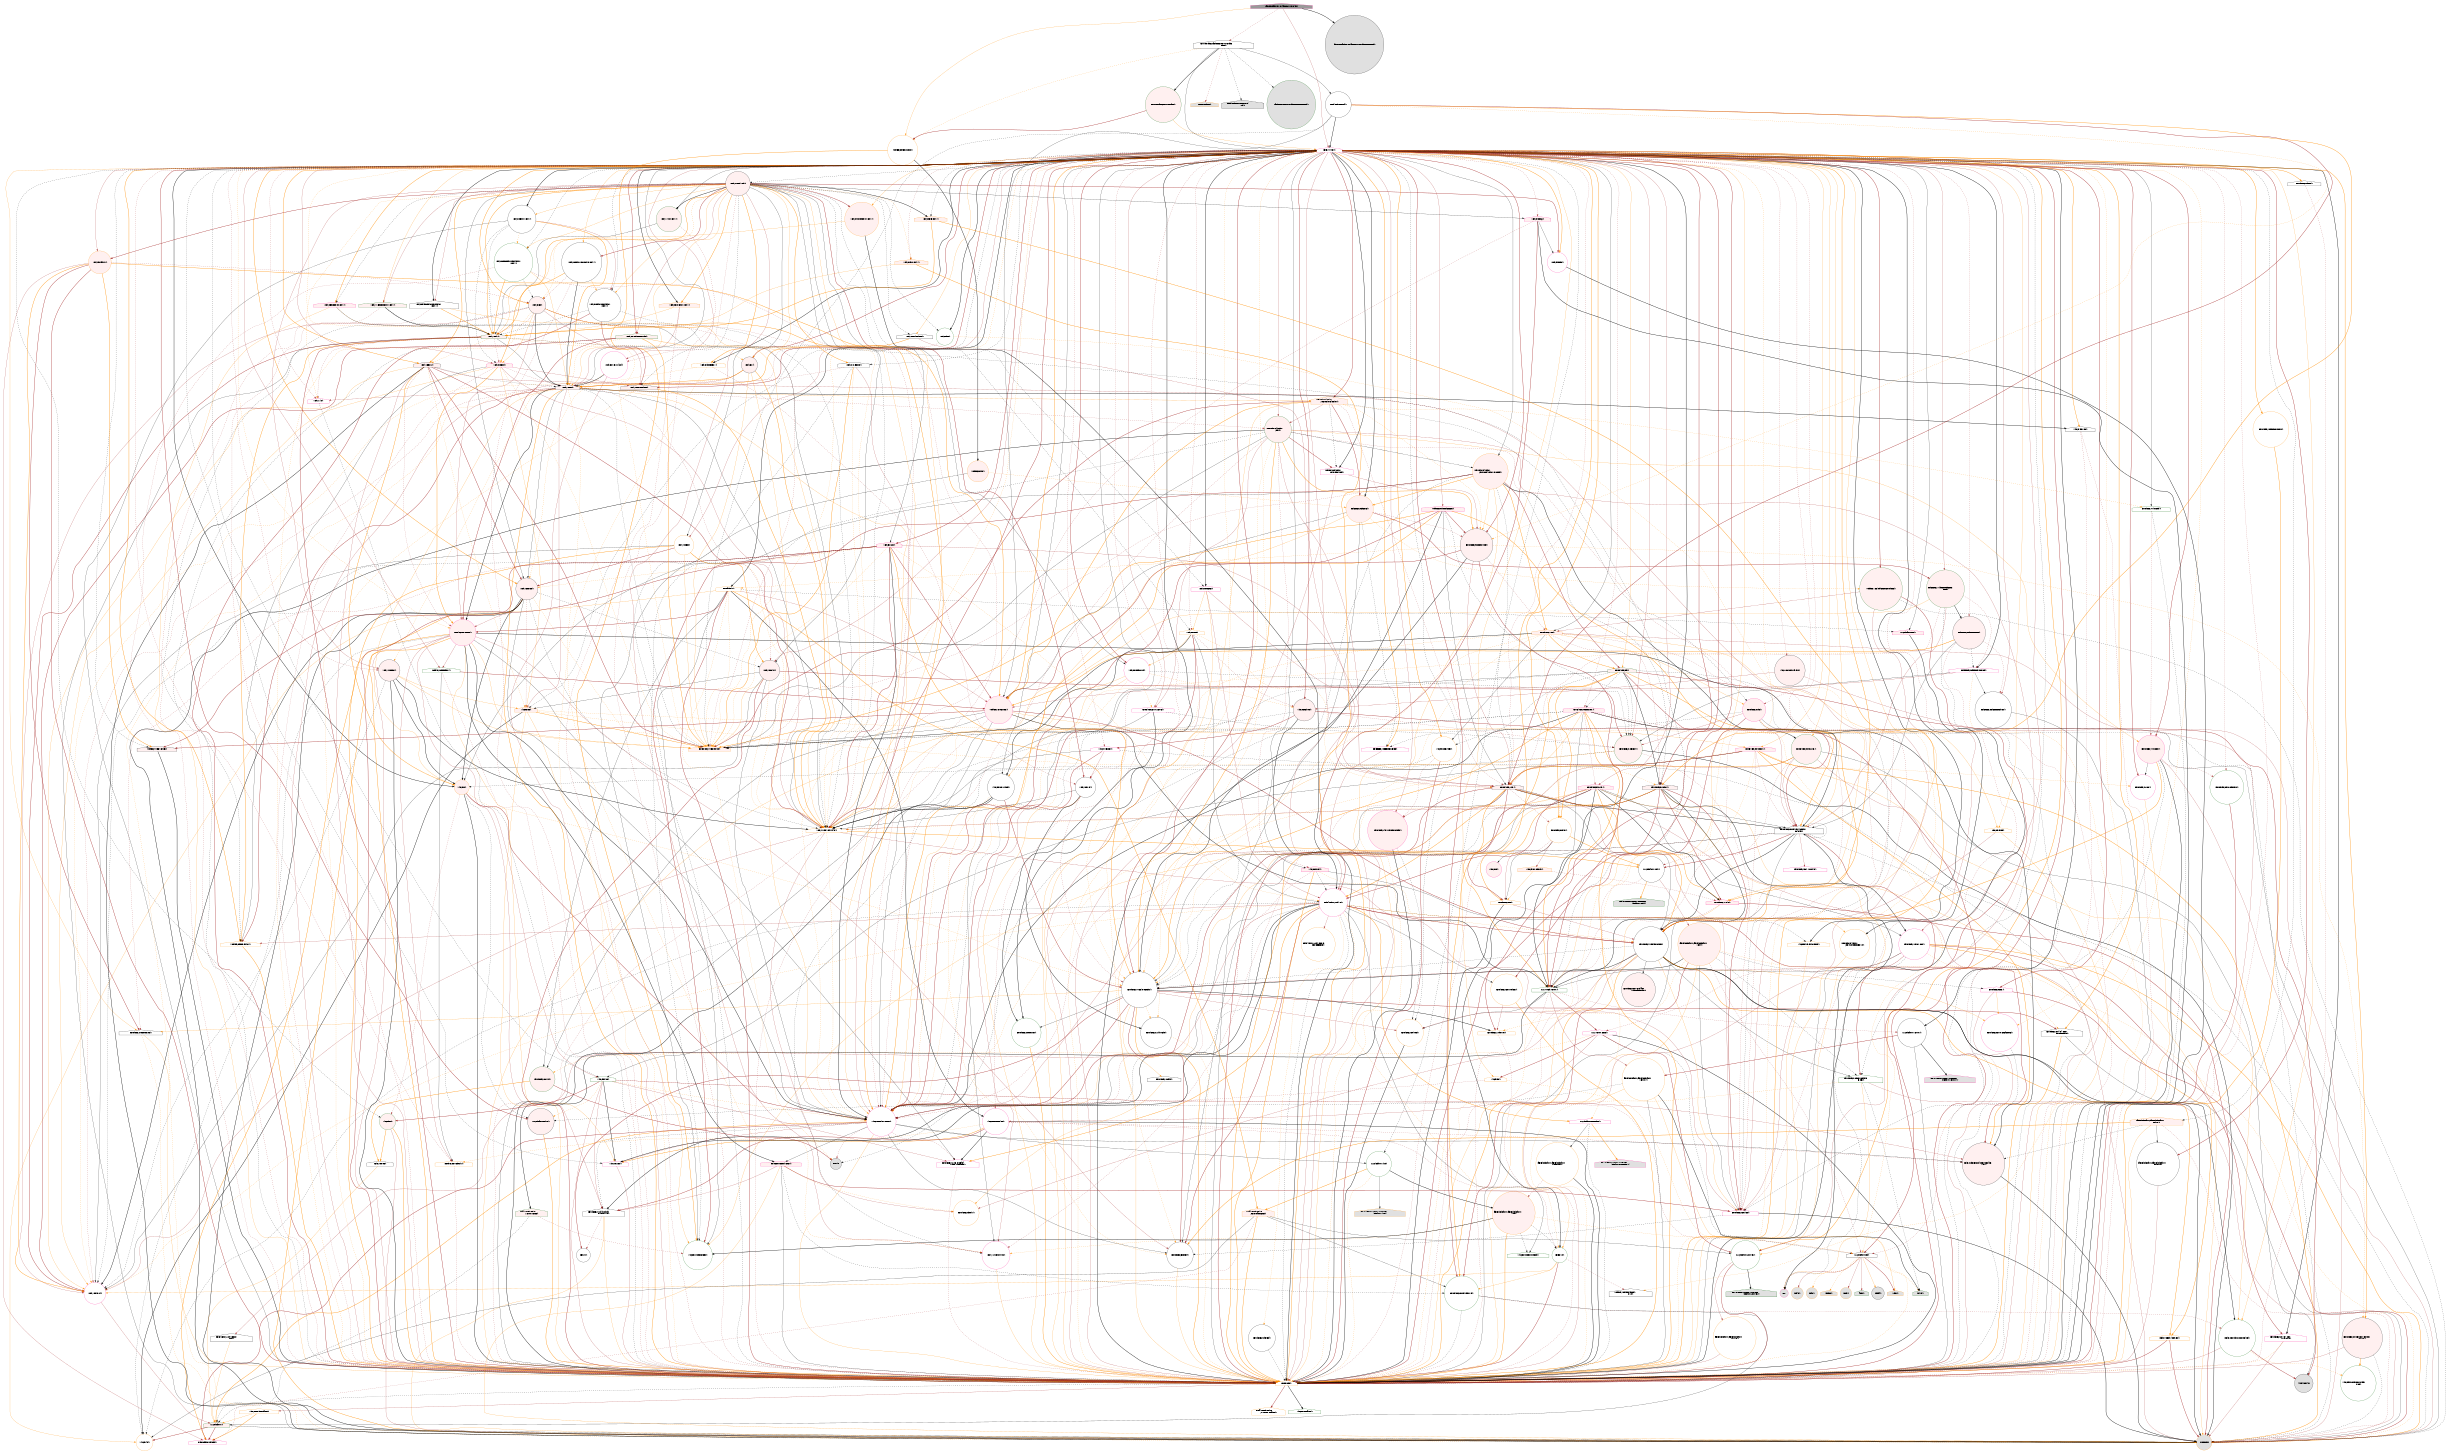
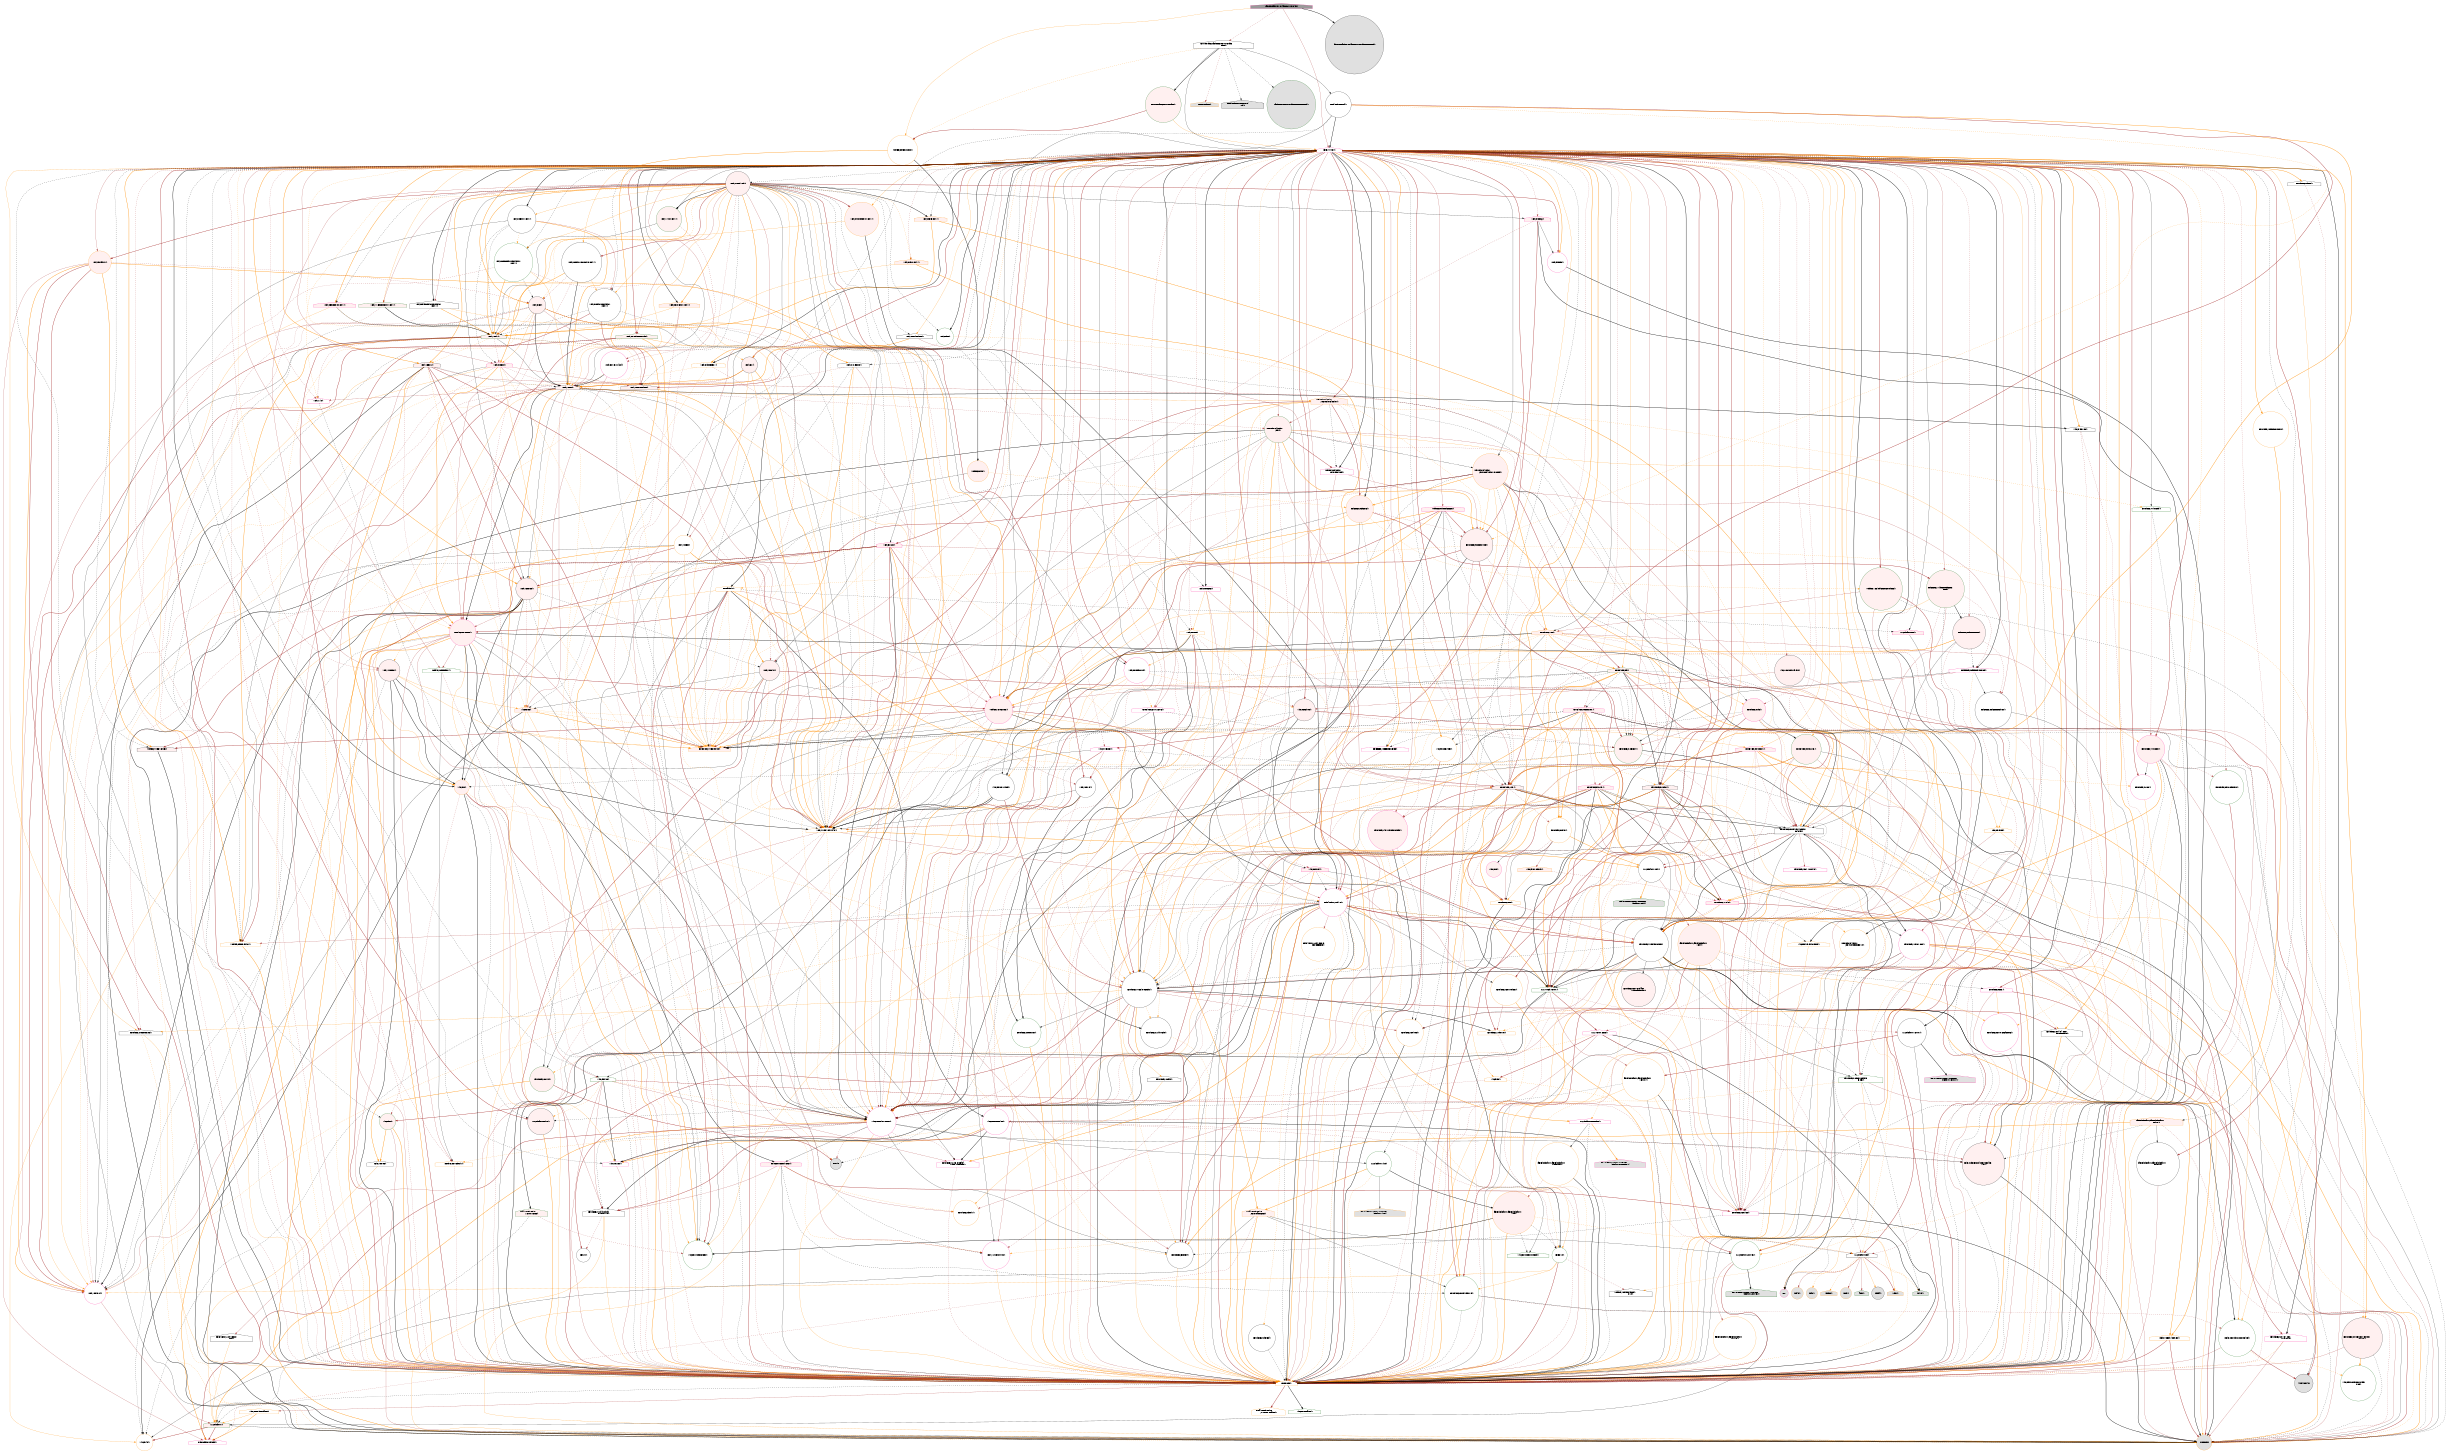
edge "HAL/PlatformTLS.h" -> "CoreTypes.h": style bold -> solid
